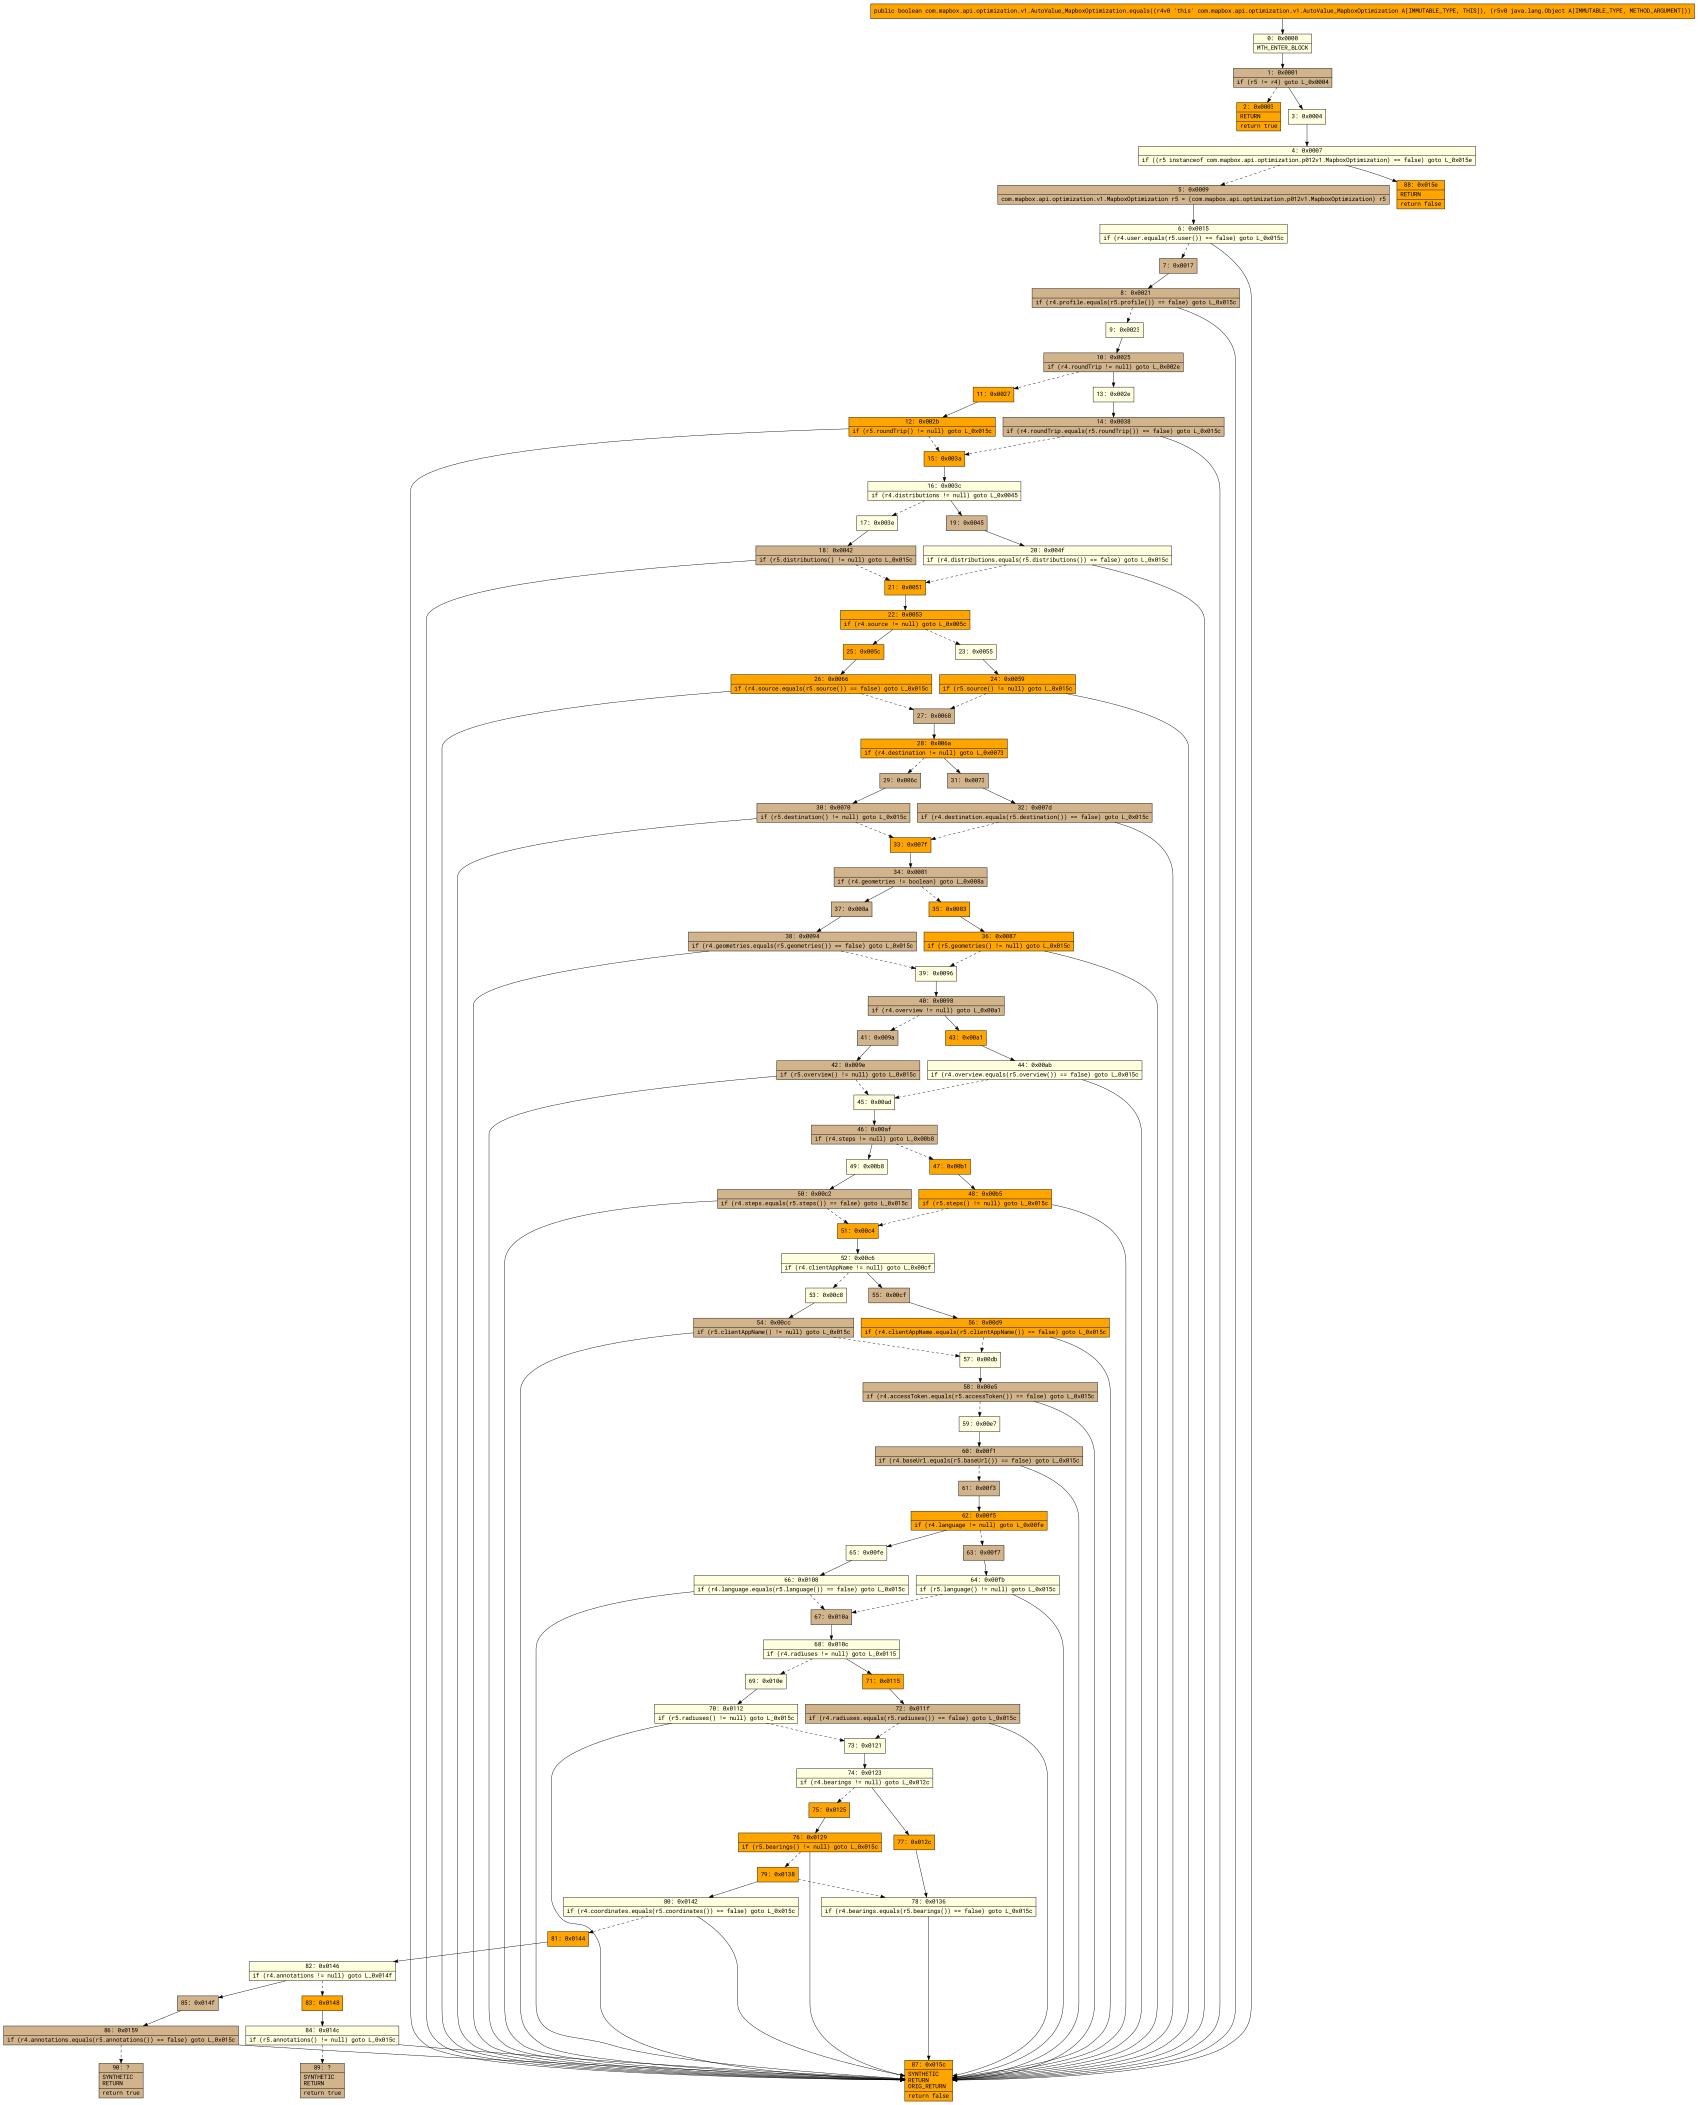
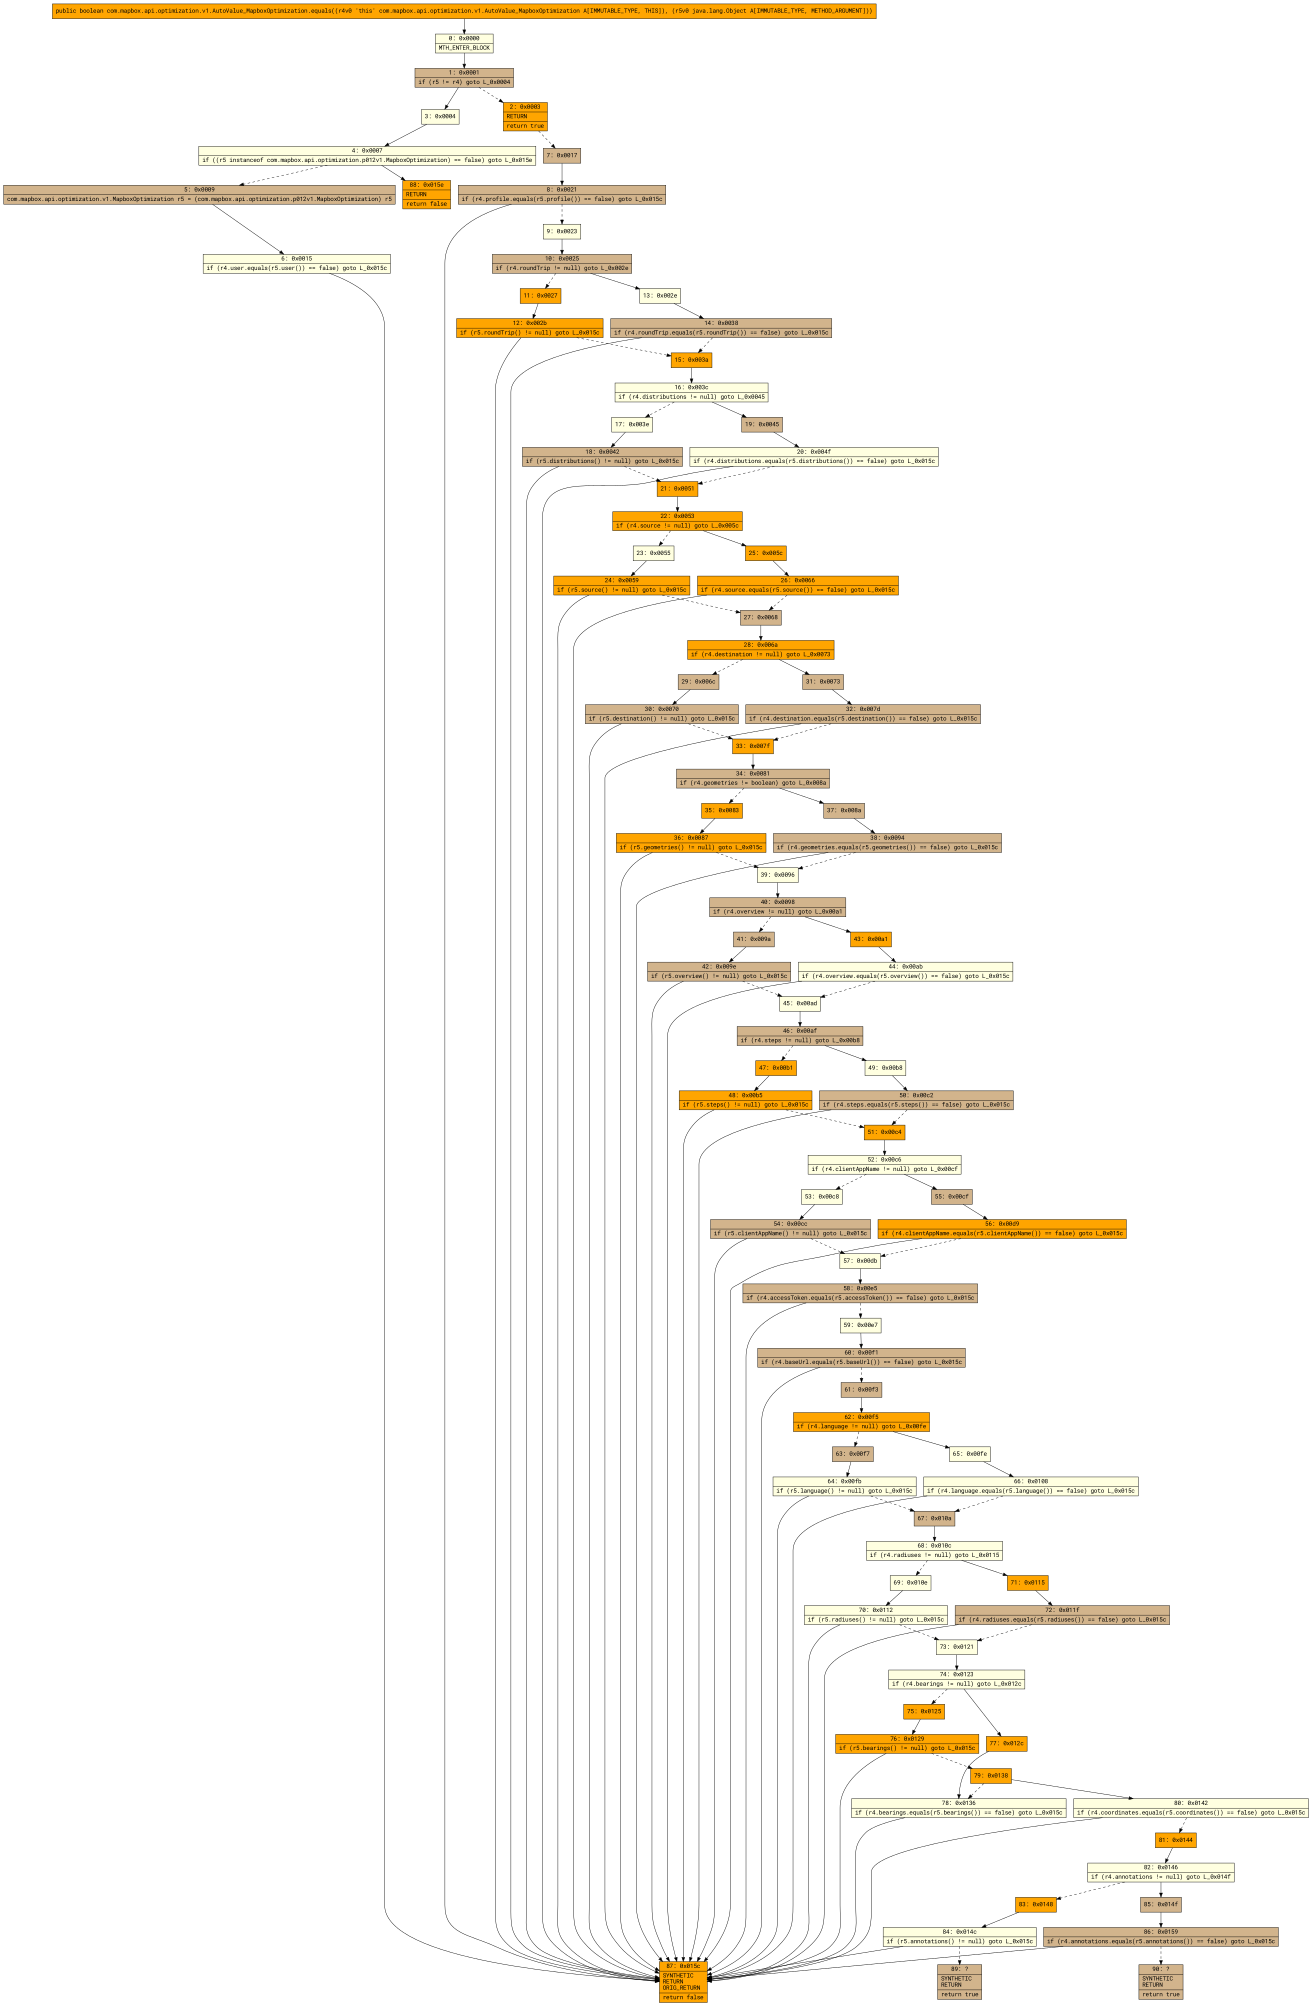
edge "6: 0x0015" -> "7: 0x0017": now "2: 0x0003" -> "7: 0x0017"
